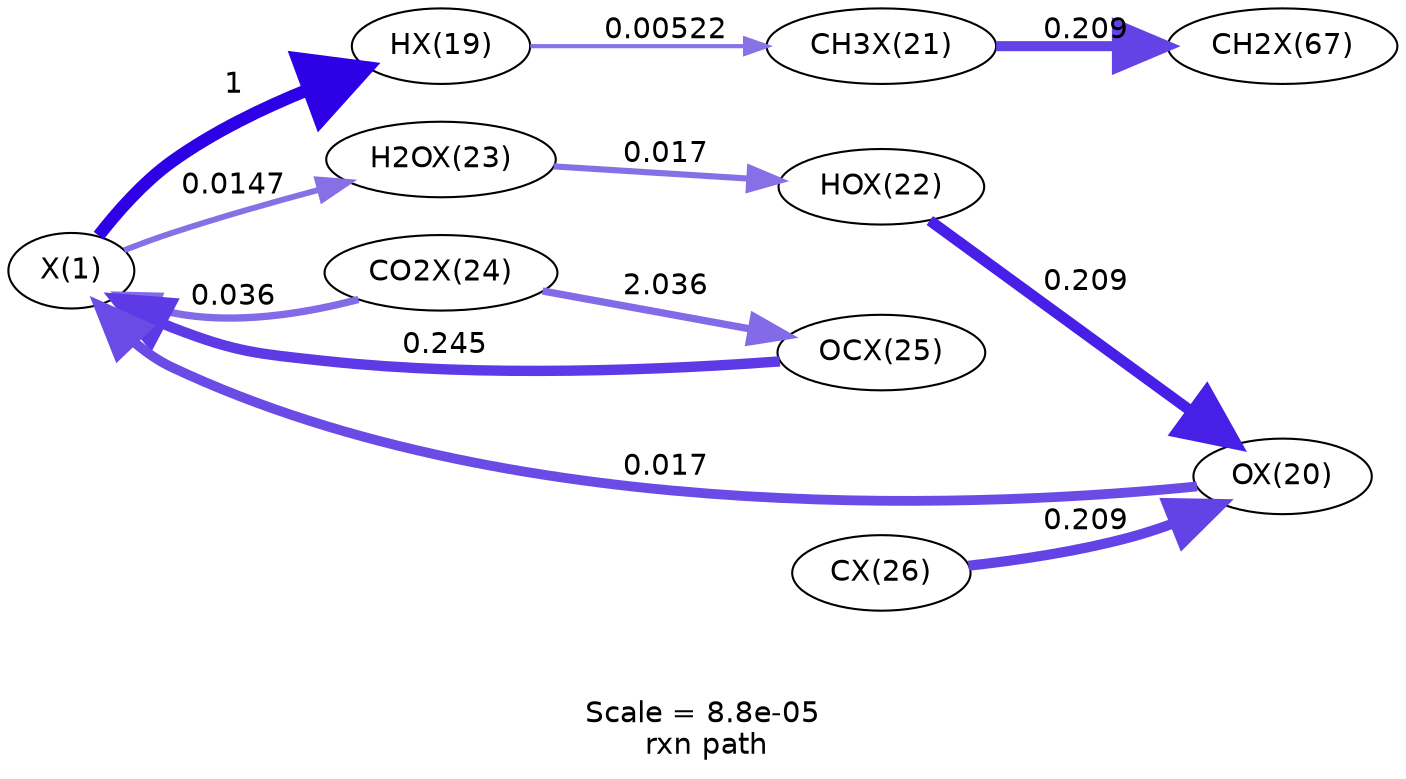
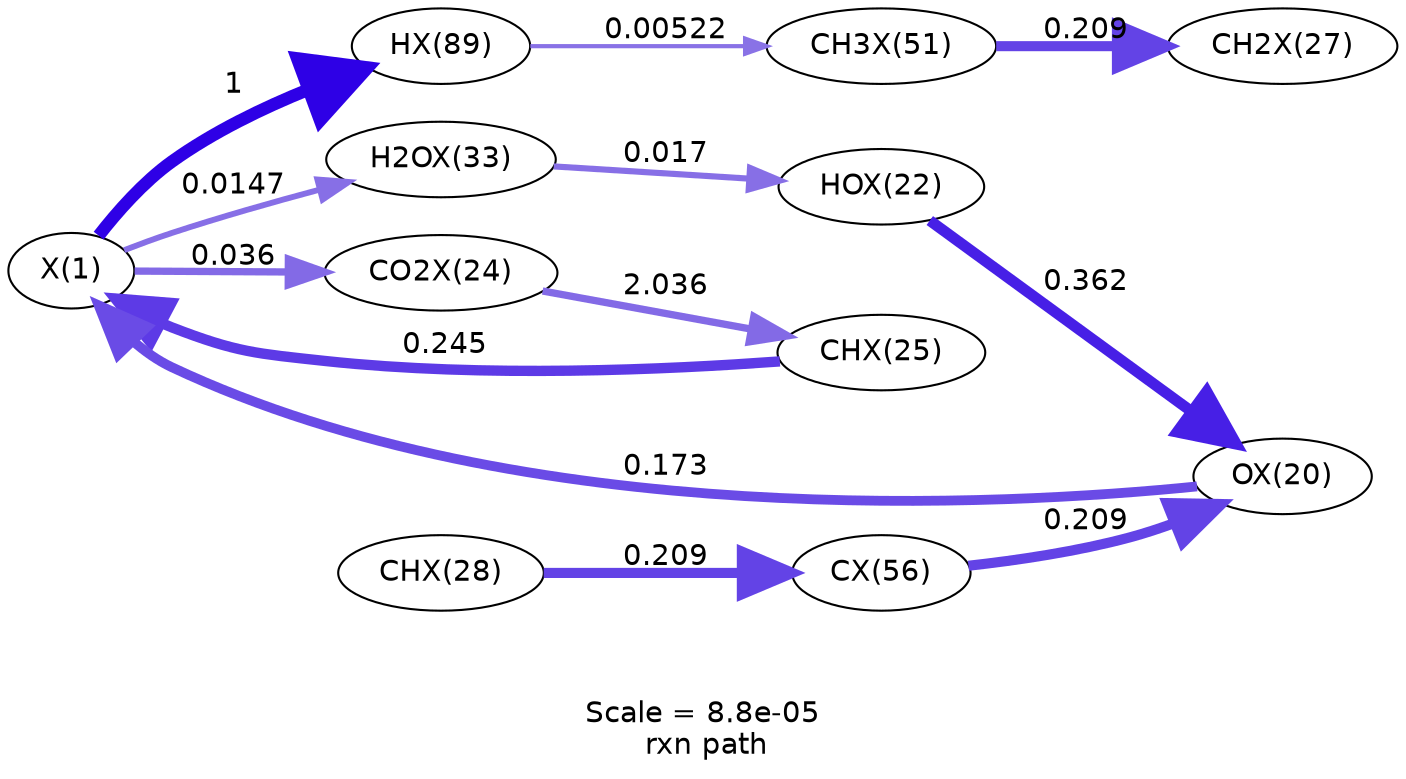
node "HX(19)": label "HX(19)" -> "HX(89)"
node "CH3X(21)": label "CH3X(21)" -> "CH3X(51)"
node "CH2X(67)": label "CH2X(67)" -> "CH2X(27)"
node "H2OX(23)": label "H2OX(23)" -> "H2OX(33)"
edge "HOX(22)" -> "OX(20)": label " 0.209" -> " 0.362"
edge "CO2X(24)" -> "X(1)": reversed
node "OCX(25)": label "OCX(25)" -> "CHX(25)"
edge "OX(20)" -> "X(1)": label " 0.017" -> " 0.173"
node "CHX(28)": added
node "CX(26)": label "CX(26)" -> "CX(56)"
